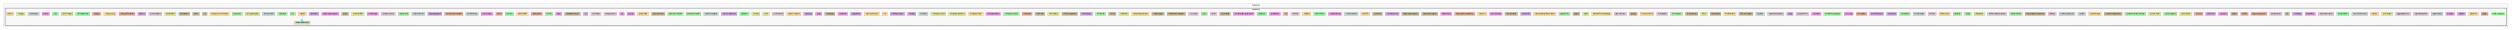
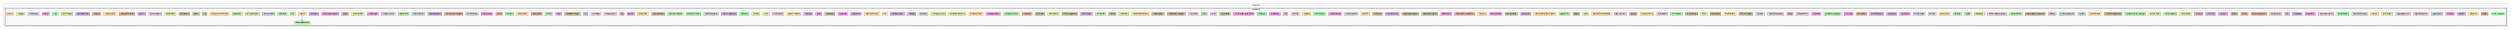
node "util-deprecate": fillcolor palegreen -> plum
node "encodeurl": fillcolor palegreen -> plum
